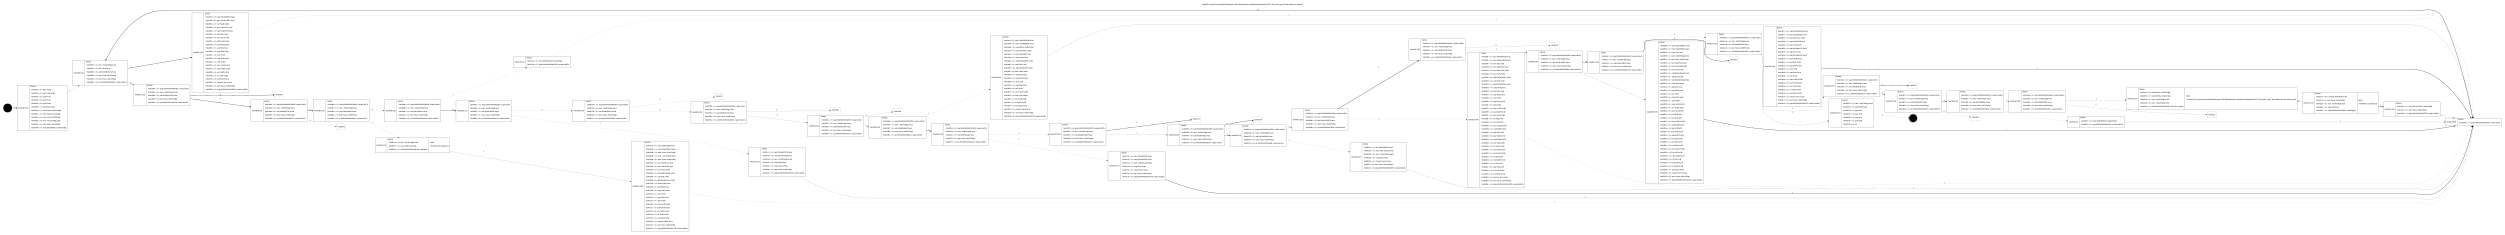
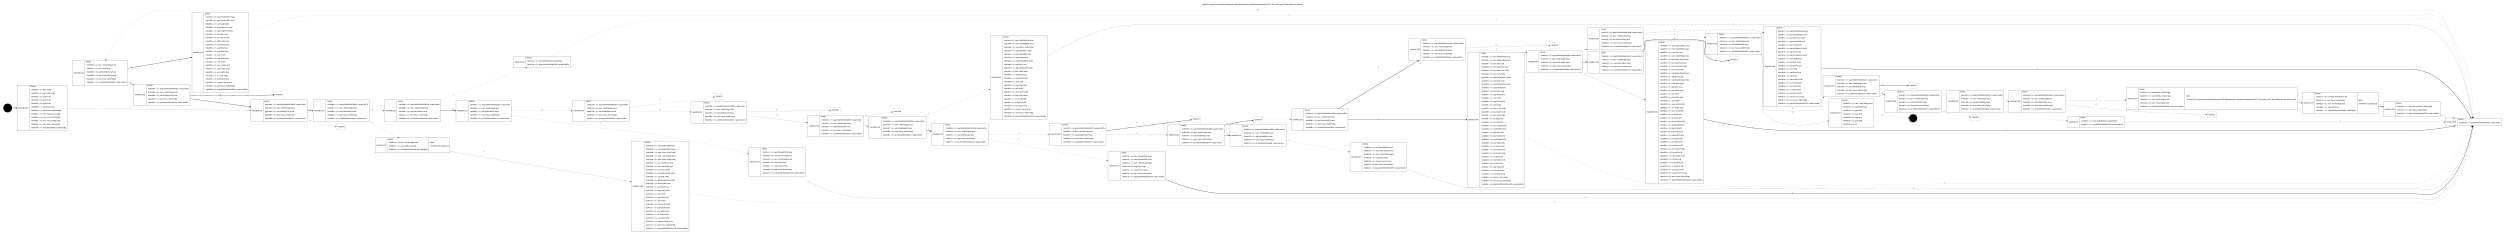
edge "0x40207b [5]" -> "0x40187b [23]": style bold -> dotted
node "0x401a13 [25]": added
edge "0x401850 [43]" -> "0x40187b [23]": now "0x401850 [43]" -> "0x4018a8 [22]"
edge "0x401a77 [25]" -> "0x401a90 [25]": removed, label "2"
edge "0x401cc5 [23]" -> "0x401cac [25]": reversed
edge "0x4019c8 [25]" -> "0x401b31 [144]": style dotted -> bold
edge "0x4019af [25]" -> "0x4019c8 [25]": now "0x402034" -> "0x4019c8 [25]"
